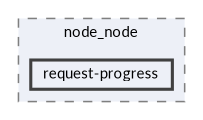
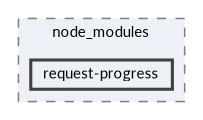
cluster "node_node": label "node_node" -> "node_modules"
